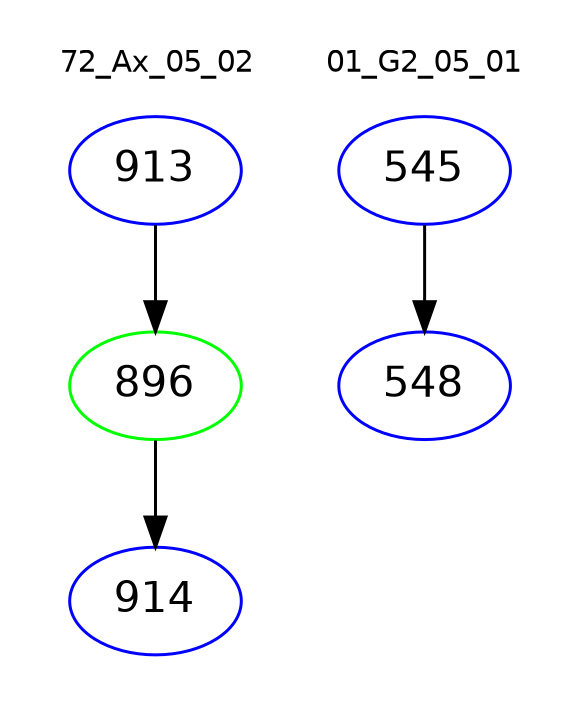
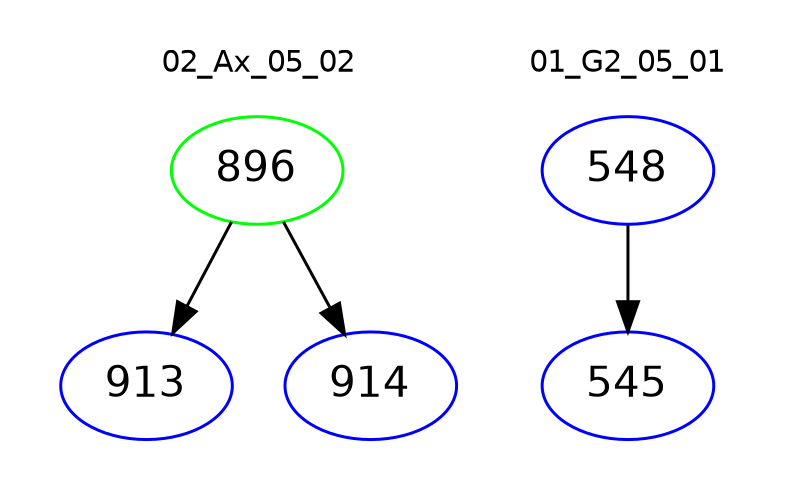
cluster "72_Ax_05_02": label "72_Ax_05_02" -> "02_Ax_05_02"
edge "913" -> "896": reversed
edge "545" -> "548": reversed
